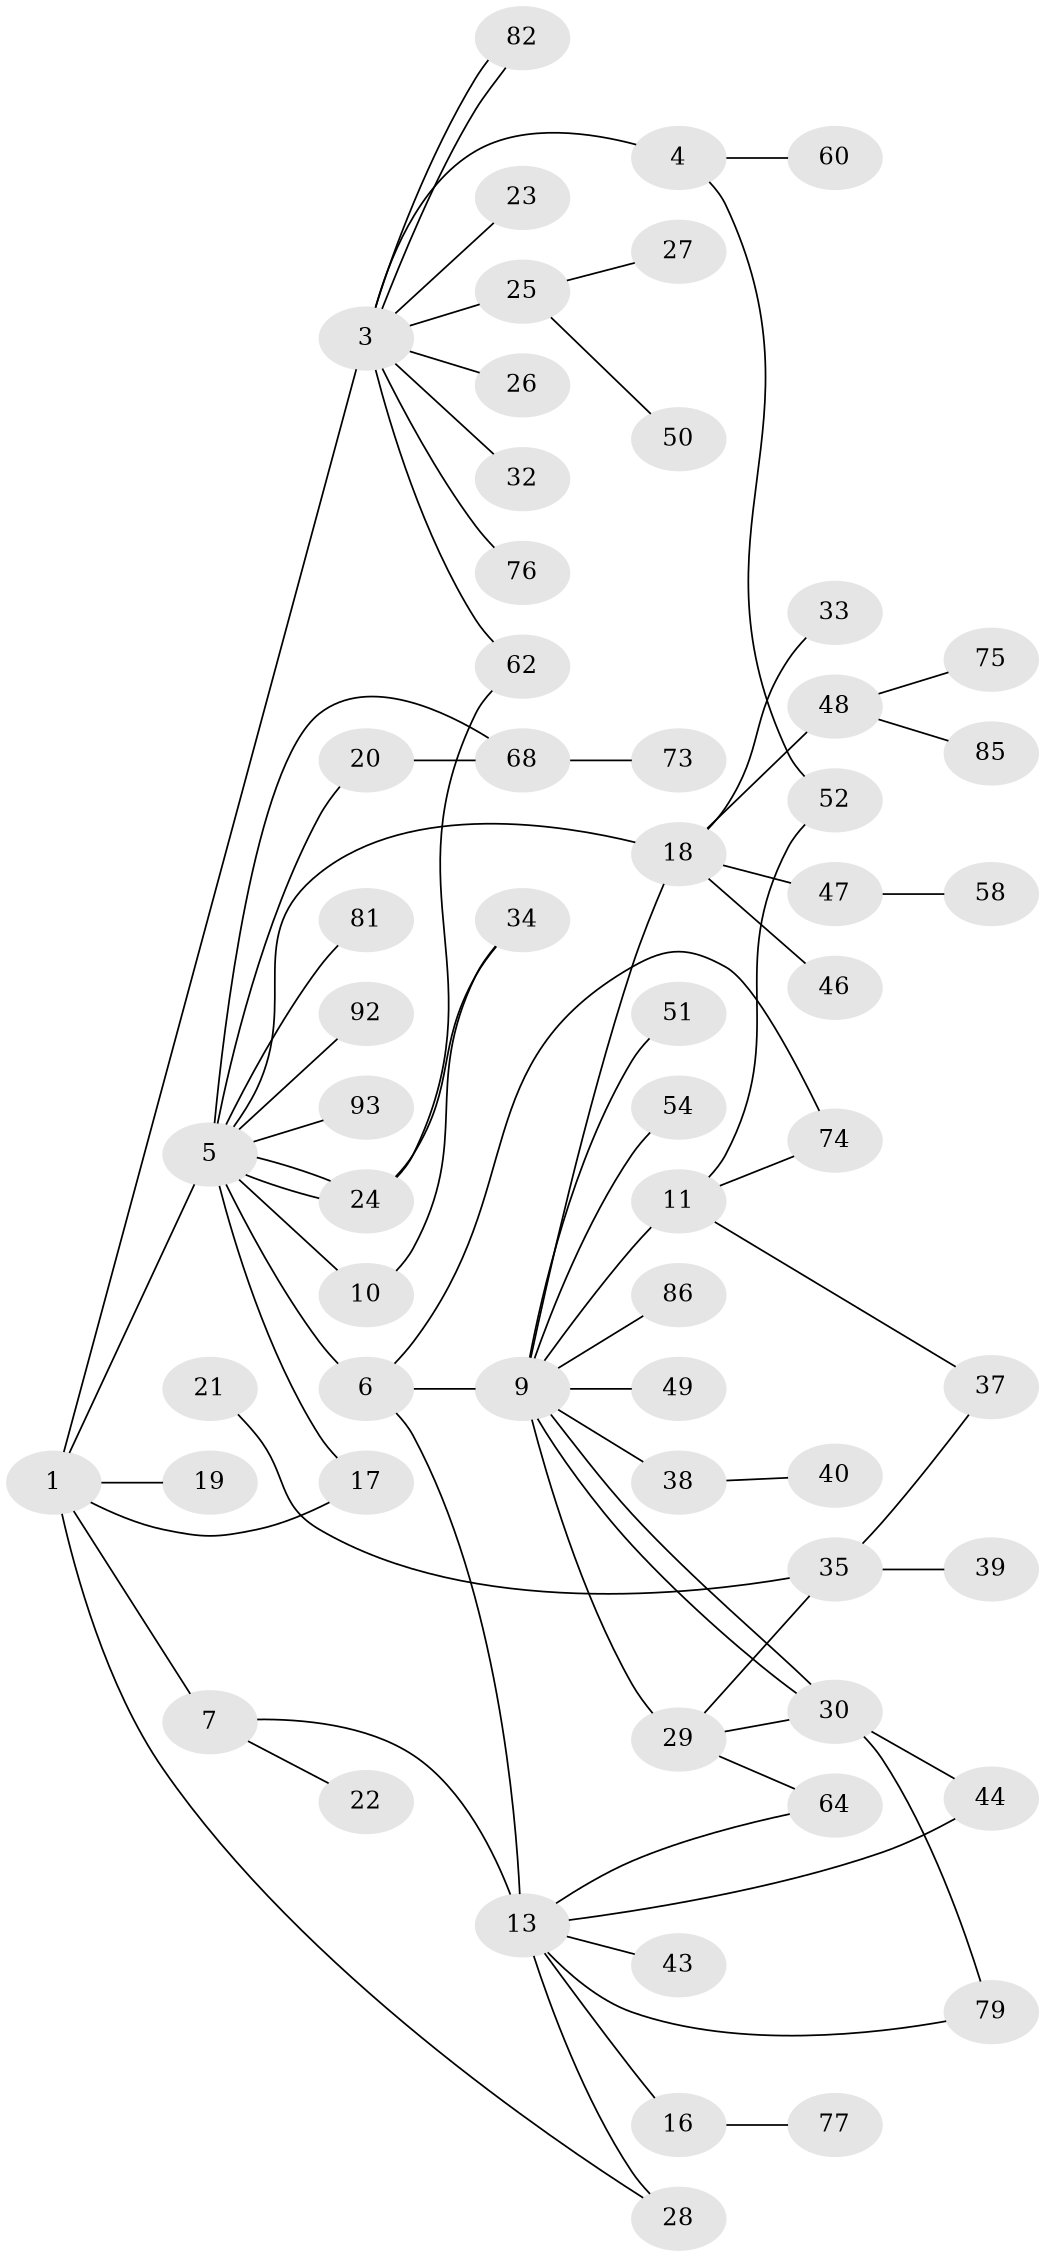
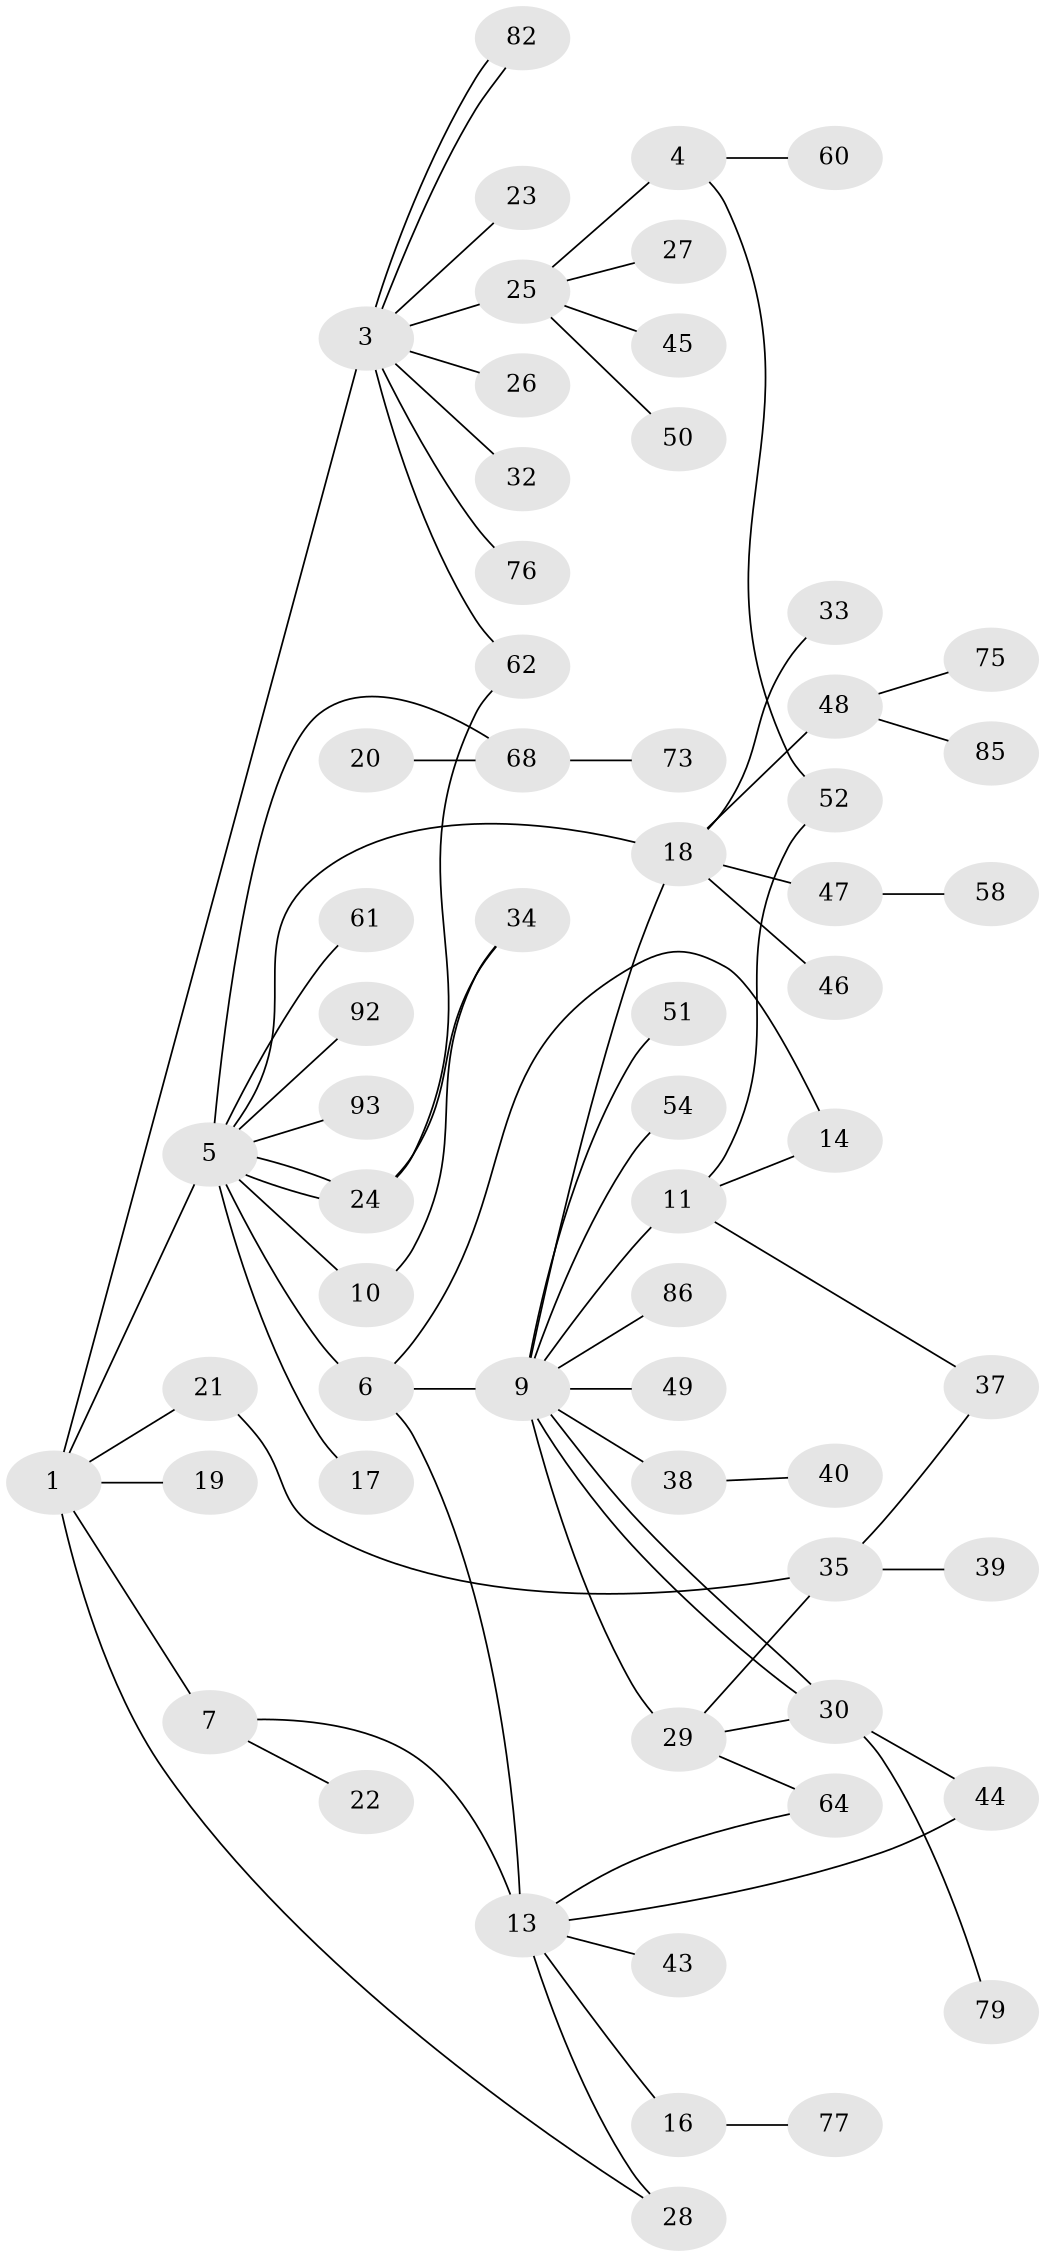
edge "4" -- "3": now "4" -- "25"
node "45": added
node "81": label "81" -> "61"
edge "20" -- "5": removed
node "74": label "74" -> "14"
edge "1" -- "17": now "1" -- "21"
edge "13" -- "79": removed
